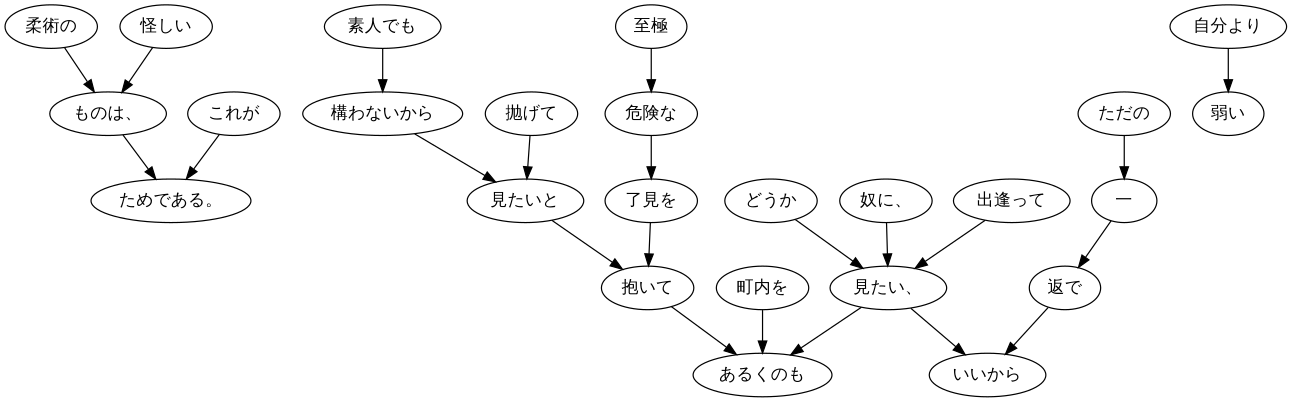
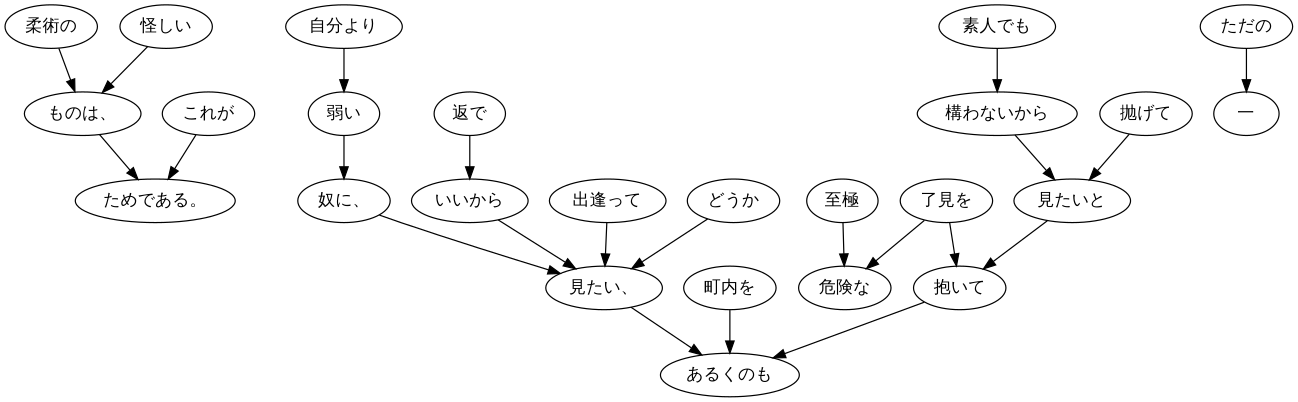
edge "弱い" -> "奴に、": added
edge "危険な" -> "了見を": reversed
edge "一" -> "返で": removed
edge "見たい、" -> "いいから": reversed
